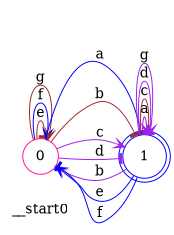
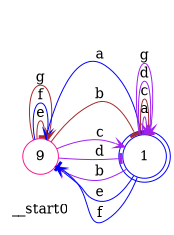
node "0": label "0" -> "9"
